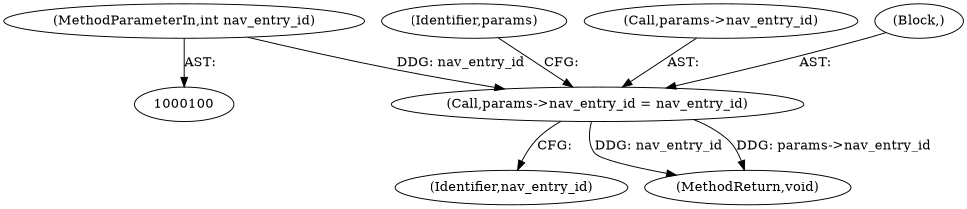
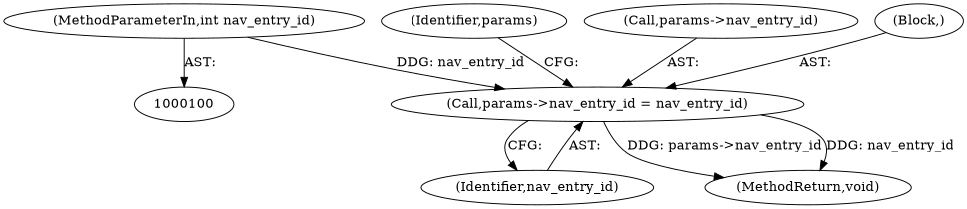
edge "(Identifier,nav_entry_id)" -> "(Call,params->nav_entry_id = nav_entry_id)": added, label "AST:"
